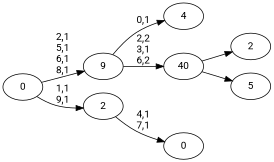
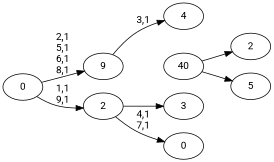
edge "9" -> "4": label "0,1" -> "3,1"
edge "9" -> "40": removed, label "2,2 3,1 6,2"
node "3": added
